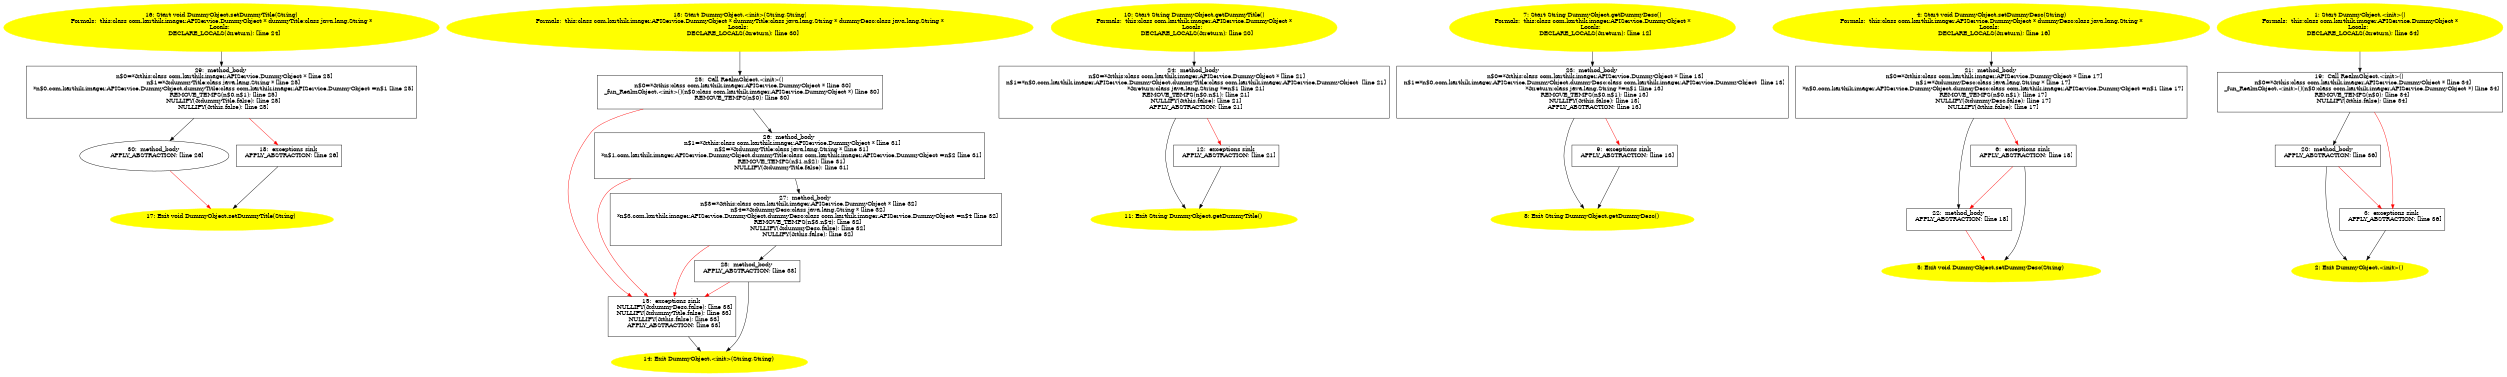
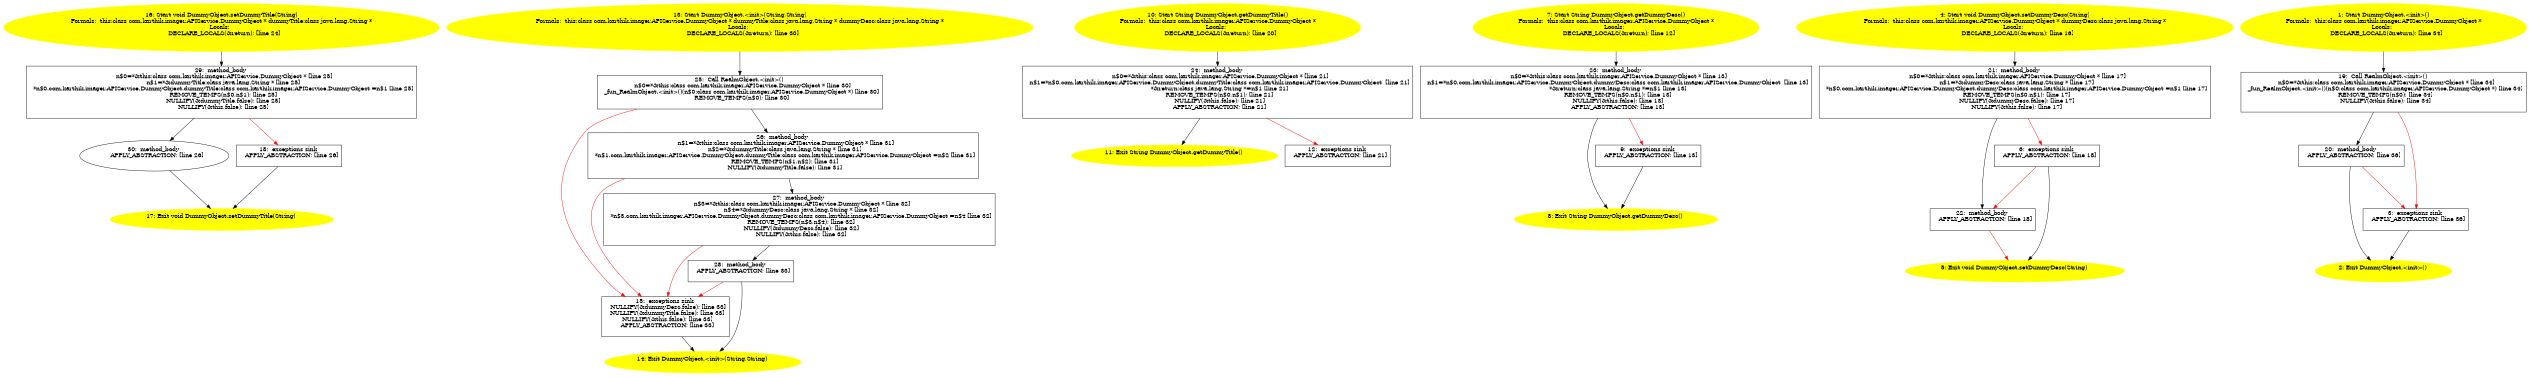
edge "12:  exceptions sink APPLY_ABSTRACTION; [line 21]" -> "11: Exit String DummyObject.getDummyTitle()": removed
edge "30:  method_body APPLY_ABSTRACTION; [line 26]" -> "17: Exit void DummyObject.setDummyTitle(String)": color red -> black
